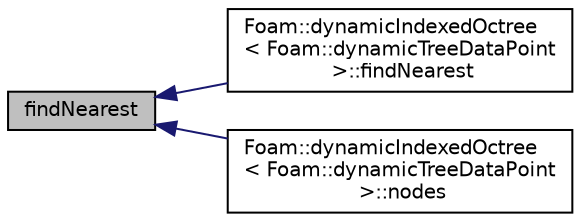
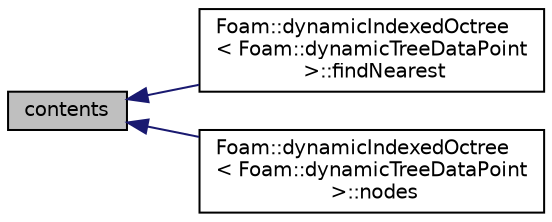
node "findNearest": label "findNearest" -> "contents"
